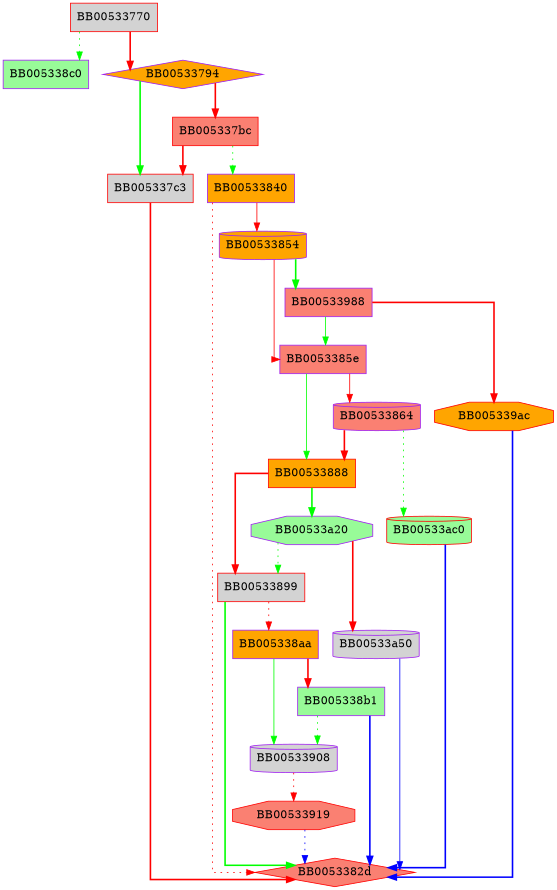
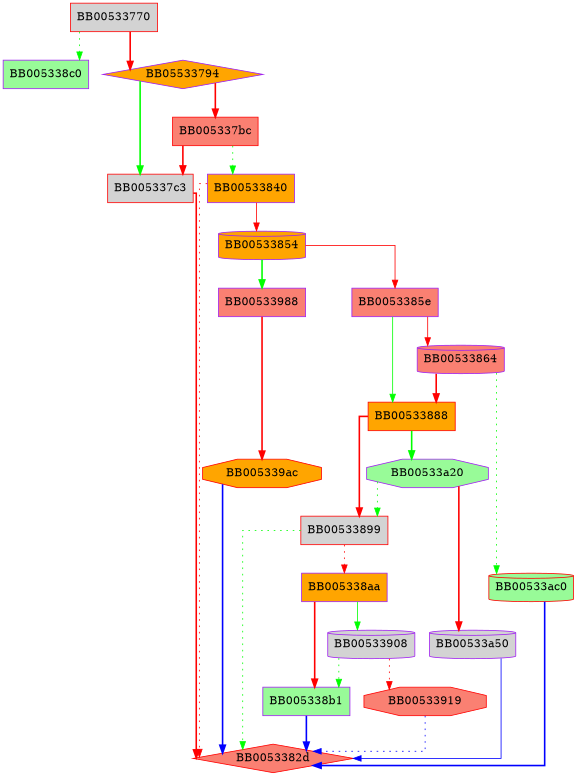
node "BB00533794": label "BB00533794" -> "BB05533794"
edge "BB00533988" -> "BB0053385e": removed
edge "BB005338b1" -> "BB00533908": reversed
edge "BB00533899" -> "BB0053382d": style bold -> dotted
